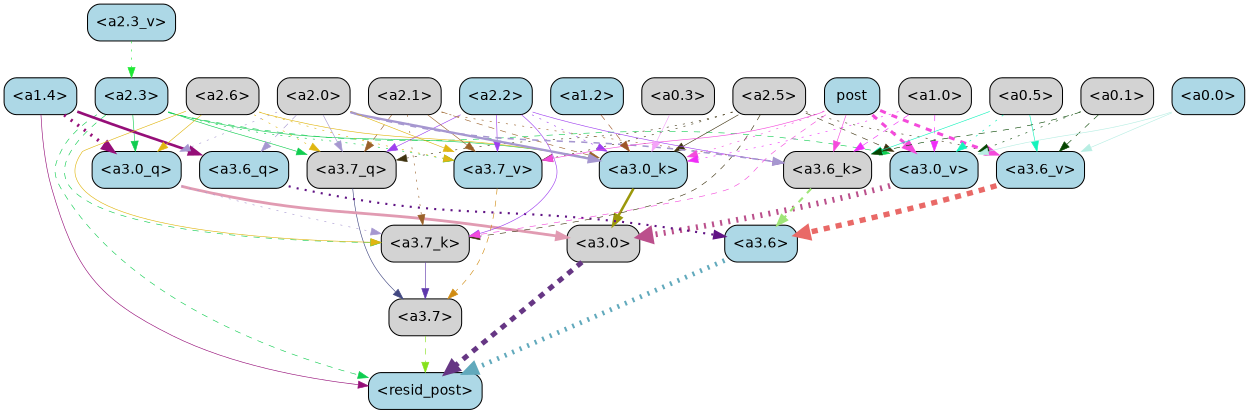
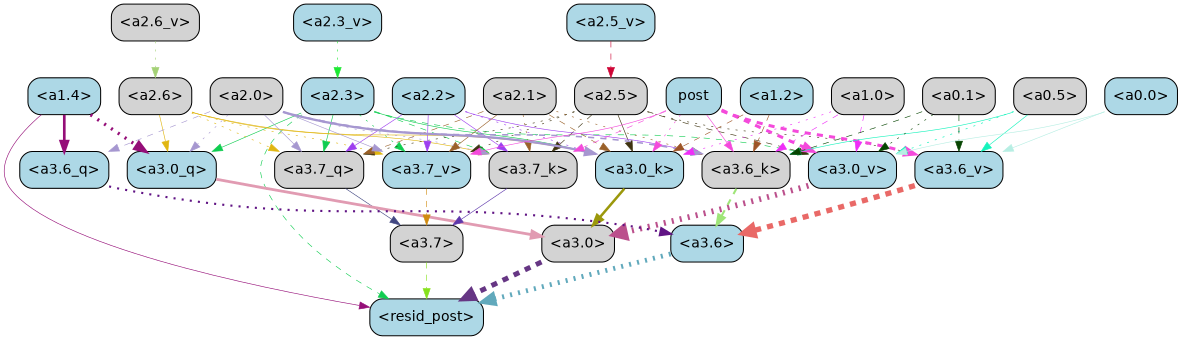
node "<a2.6_v>": added
node "<a2.5_v>": added
node "<a0.3>": removed
edge "<a1.2>" -> "<a3.6_k>": added
edge "<a2.0>" -> "<a3.7_v>": color #e0b611 -> #a697d0
edge "<a3.0_q>" -> "<a3.7_k>": now "<a2.0>" -> "<a3.7_k>"
